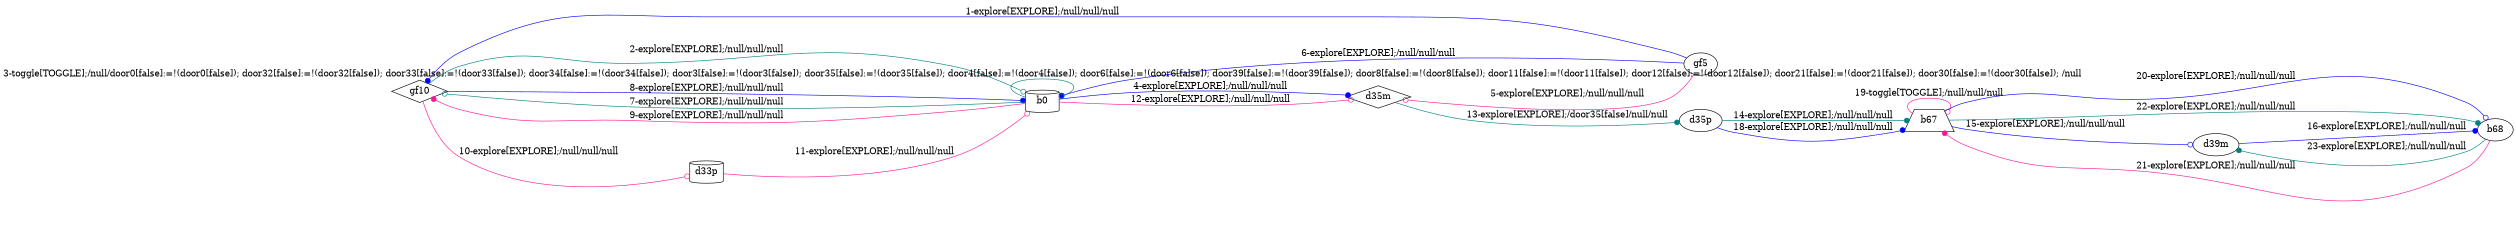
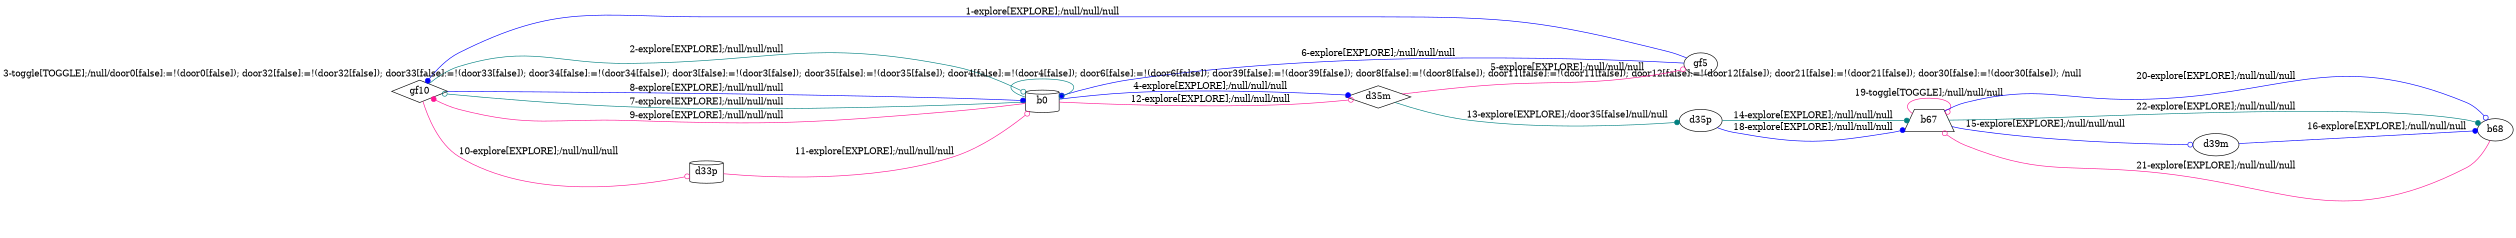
edge "gf5" -> "d35m": reversed
edge "b68" -> "d39m": removed, label "23-explore[EXPLORE];/null/null/null"
edge "b68" -> "b67": arrowhead dot -> odot
